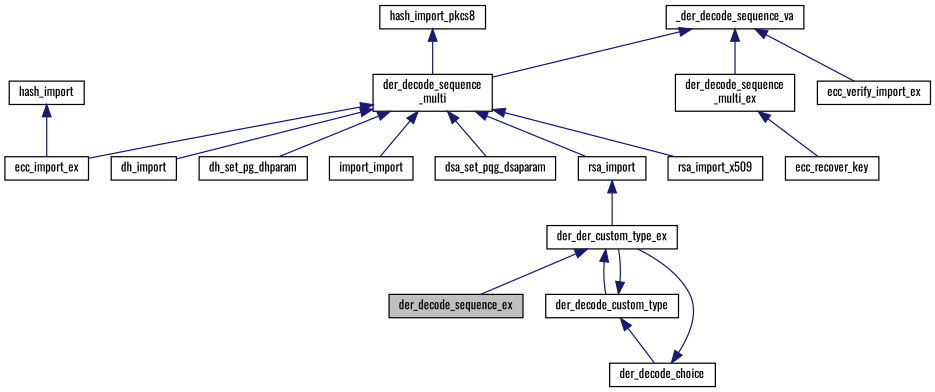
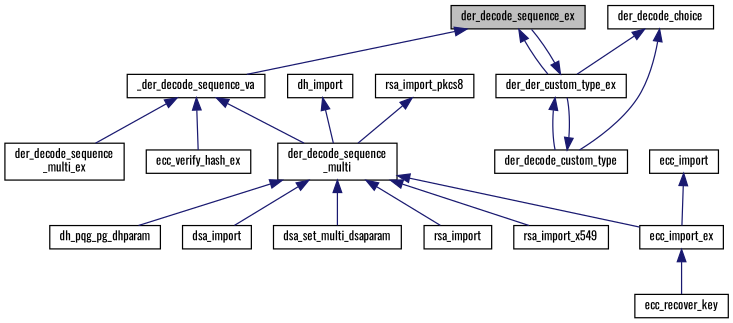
node "hash_import_pkcs8": label "hash_import_pkcs8" -> "rsa_import_pkcs8"
edge "_der_decode_sequence_va" -> "der_decode_sequence_ex": added
node "hash_import": label "hash_import" -> "ecc_import"
node "ecc_verify_import_ex": label "ecc_verify_import_ex" -> "ecc_verify_hash_ex"
edge "dh_import" -> "der_decode_sequence _multi": reversed
edge "ecc_recover_key" -> "der_decode_sequence _multi_ex": now "ecc_recover_key" -> "ecc_import_ex"
node "dh_set_pg_dhparam": label "dh_set_pg_dhparam" -> "dh_pqg_pg_dhparam"
node "import_import": label "import_import" -> "dsa_import"
node "dsa_set_pqg_dsaparam": label "dsa_set_pqg_dsaparam" -> "dsa_set_multi_dsaparam"
node "rsa_import_x509": label "rsa_import_x509" -> "rsa_import_x549"
edge "der_der_custom_type_ex" -> "rsa_import": now "der_der_custom_type_ex" -> "der_decode_sequence_ex"
edge "der_decode_choice" -> "der_decode_custom_type": reversed
